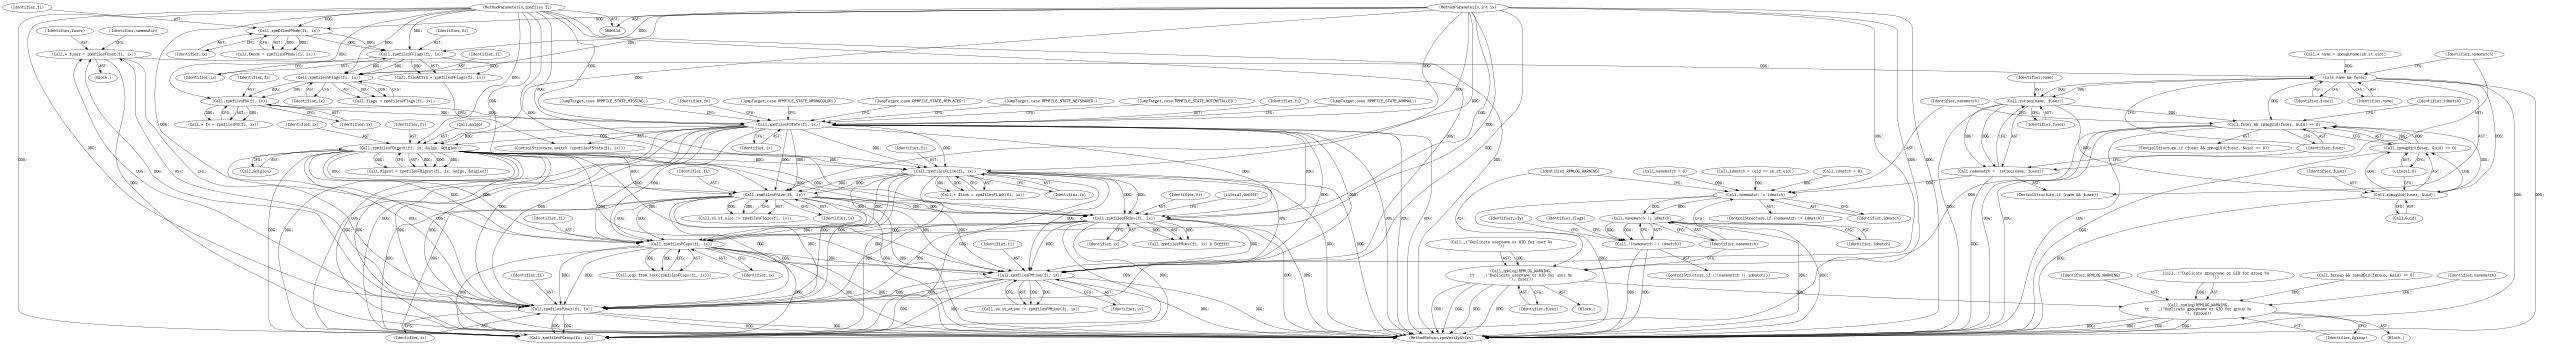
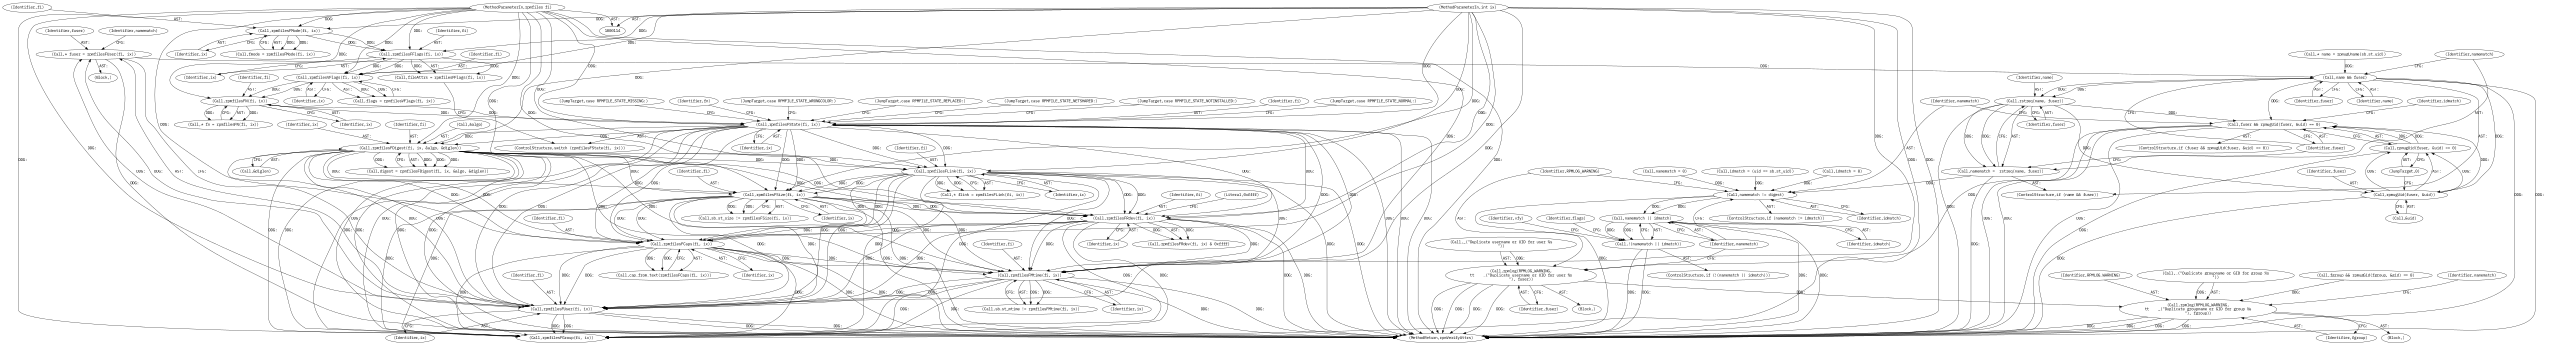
node "(Literal,0)": label "(Literal,0)" -> "(JumpTarget,0)"
node "(Call,namematch != idmatch)": label "(Call,namematch != idmatch)" -> "(Call,namematch != digest)"
